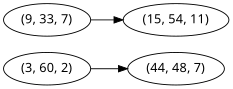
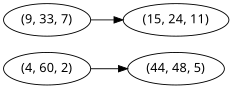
node "(15, 54, 11)": label "(15, 54, 11)" -> "(15, 24, 11)"
node "(3, 60, 2)": label "(3, 60, 2)" -> "(4, 60, 2)"
node "(44, 48, 7)": label "(44, 48, 7)" -> "(44, 48, 5)"
